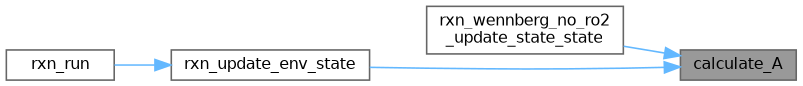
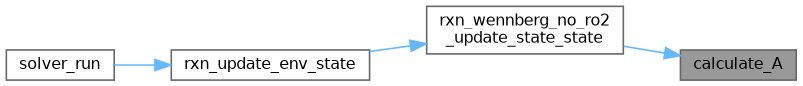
node "rxn_run": label "rxn_run" -> "solver_run"
edge "rxn_update_env_state" -> "calculate_A": now "rxn_update_env_state" -> "rxn_wennberg_no_ro2 _update_state_state"
